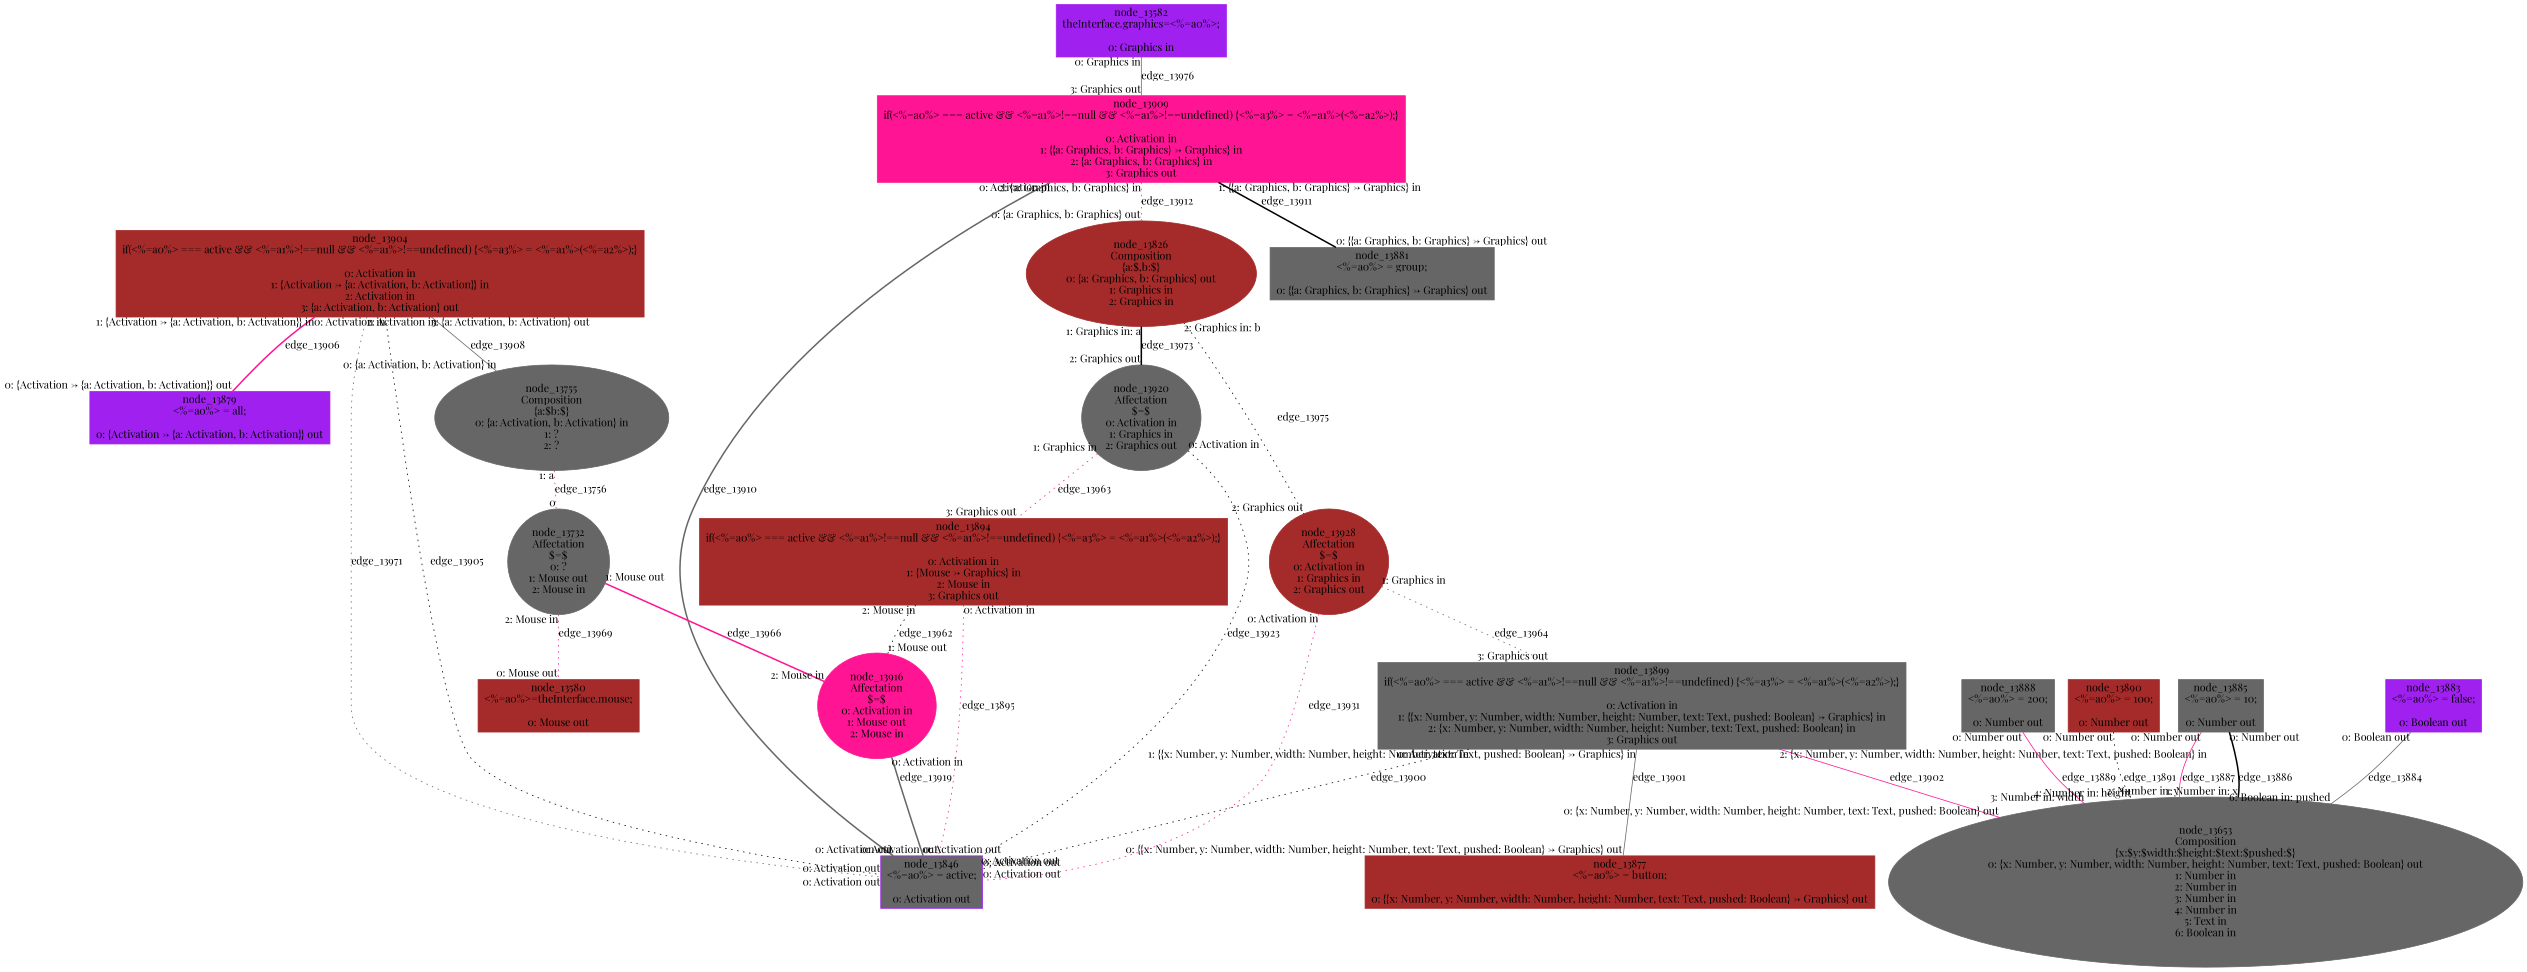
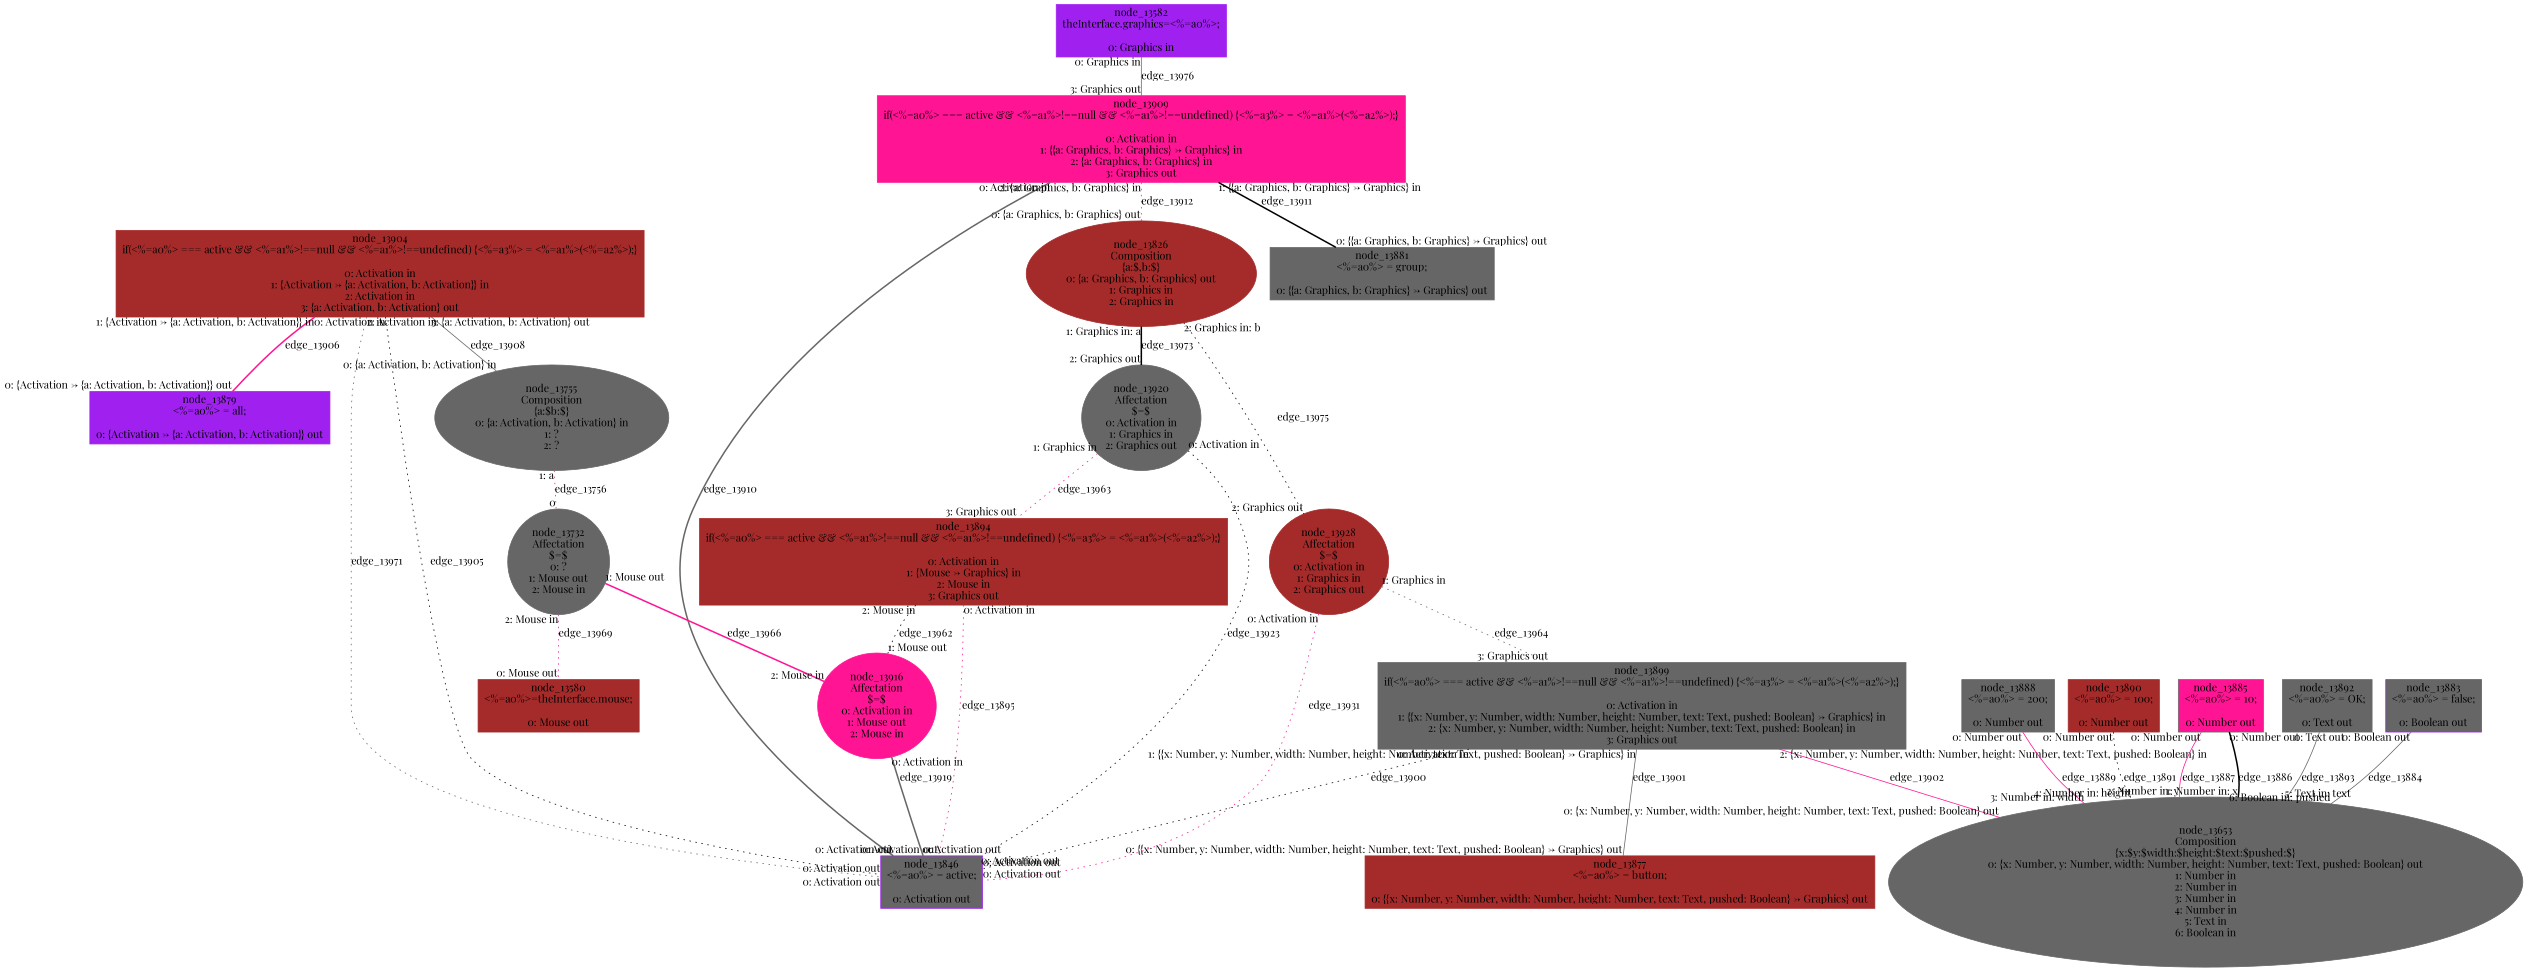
node "node_13885 <%=a0%> = 10; 0: Number out": fillcolor gray40 -> deeppink
node "node_13892 <%=a0%> = OK; 0: Text out": added
node "node_13883 <%=a0%> = false; 0: Boolean out": fillcolor purple -> gray40
